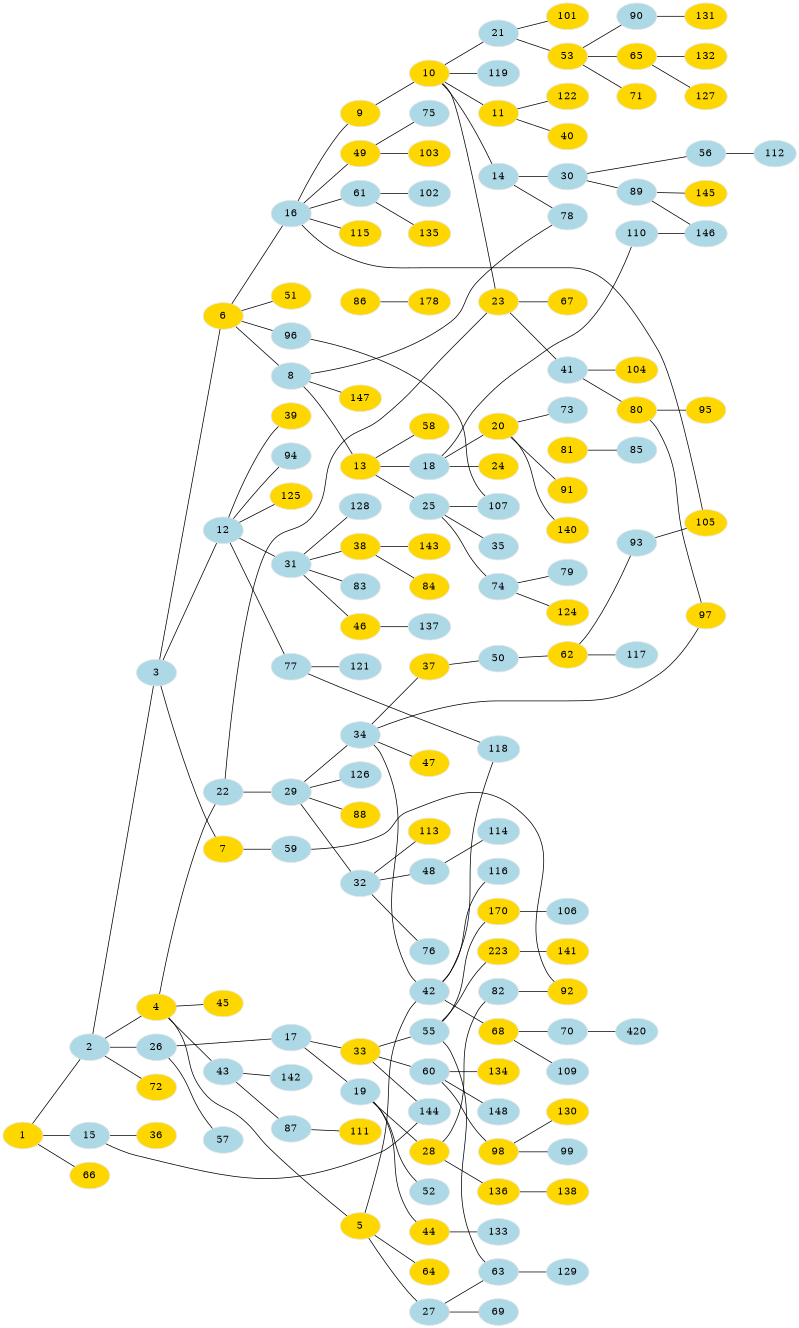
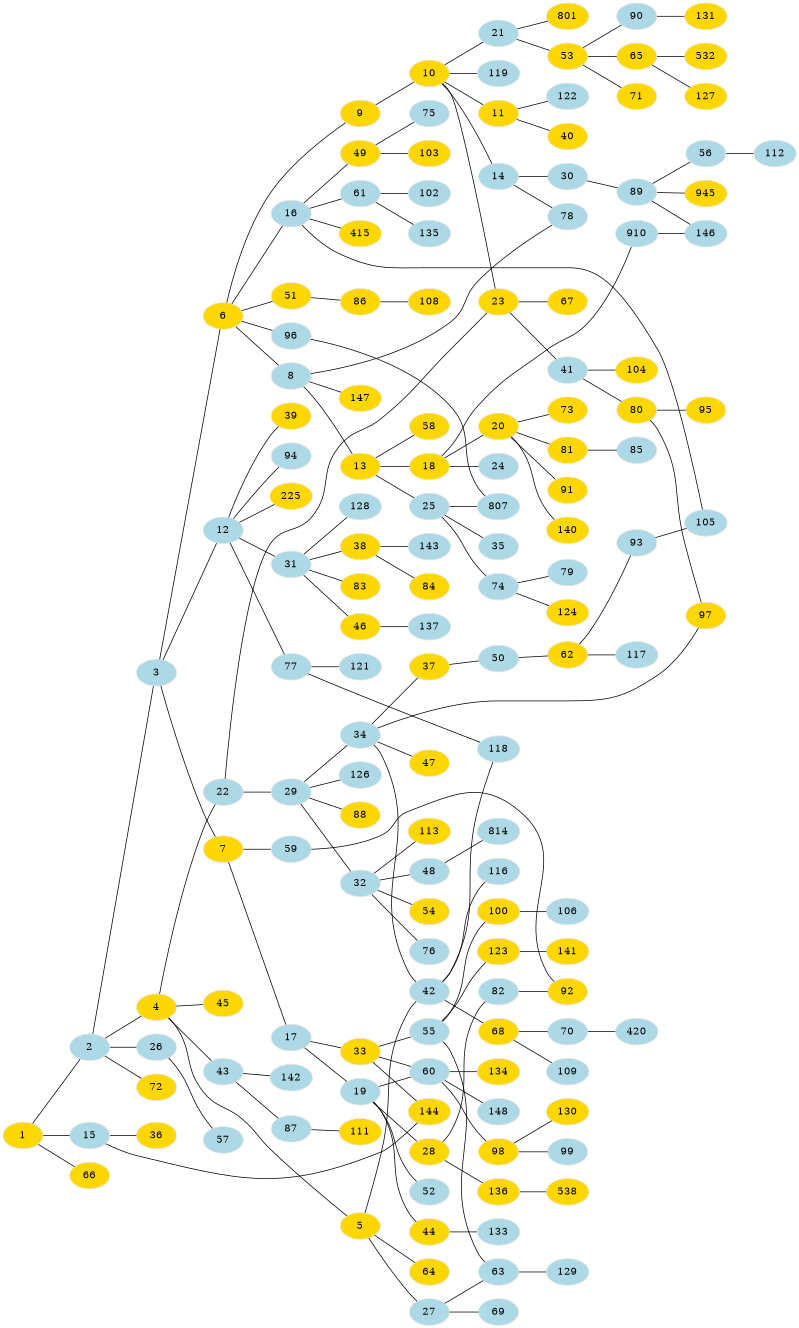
node "101": label "101" -> "801"
node "132": label "132" -> "532"
node "122": fillcolor gold -> lightblue
edge "9" -- "16": now "9" -- "6"
edge "56" -- "30": now "56" -- "89"
node "145": label "145" -> "945"
node "115": label "115" -> "415"
node "135": fillcolor gold -> lightblue
node "110": label "110" -> "910"
edge "51" -- "86": added
node "178": label "178" -> "108"
node "73": fillcolor lightblue -> gold
edge "20" -- "81": added
node "18": fillcolor lightblue -> gold
node "24": fillcolor gold -> lightblue
node "125": label "125" -> "225"
node "107": label "107" -> "807"
node "105": fillcolor gold -> lightblue
node "143": fillcolor gold -> lightblue
node "83": fillcolor lightblue -> gold
node "114": label "114" -> "814"
node "54": added
node "170": label "170" -> "100"
node "223": label "223" -> "123"
edge "17" -- "26": now "17" -- "7"
edge "60" -- "19": added
node "144": fillcolor lightblue -> gold
node "138": label "138" -> "538"
